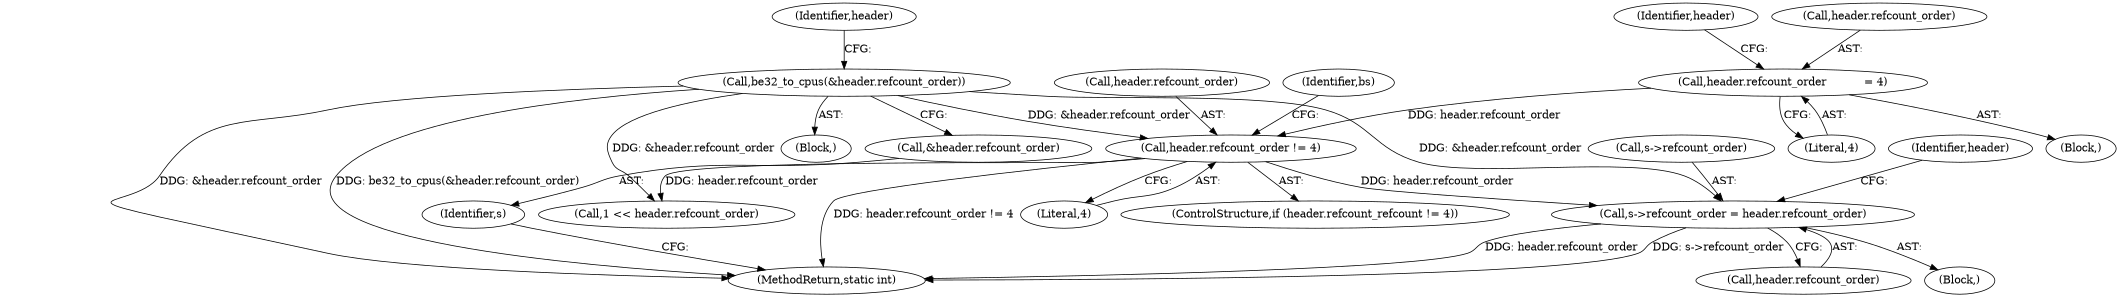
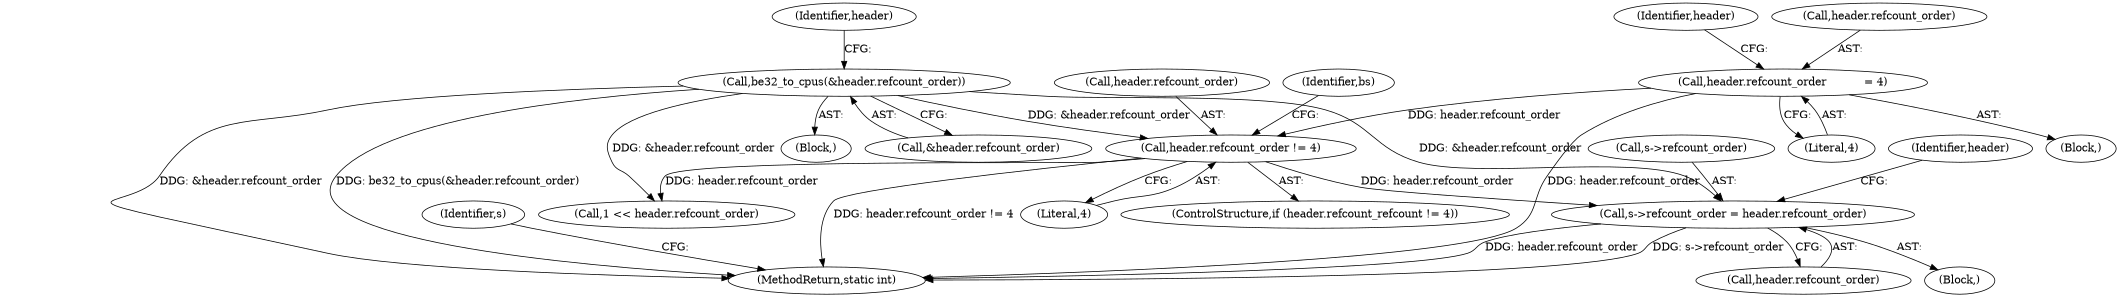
edge "(Call,&header.refcount_order)" -> "(Identifier,s)": now "(Call,&header.refcount_order)" -> "(Call,be32_to_cpus(&header.refcount_order))"
edge "(Call,header.refcount_order           = 4)" -> "(MethodReturn,static int)": added, label "DDG: header.refcount_order"
